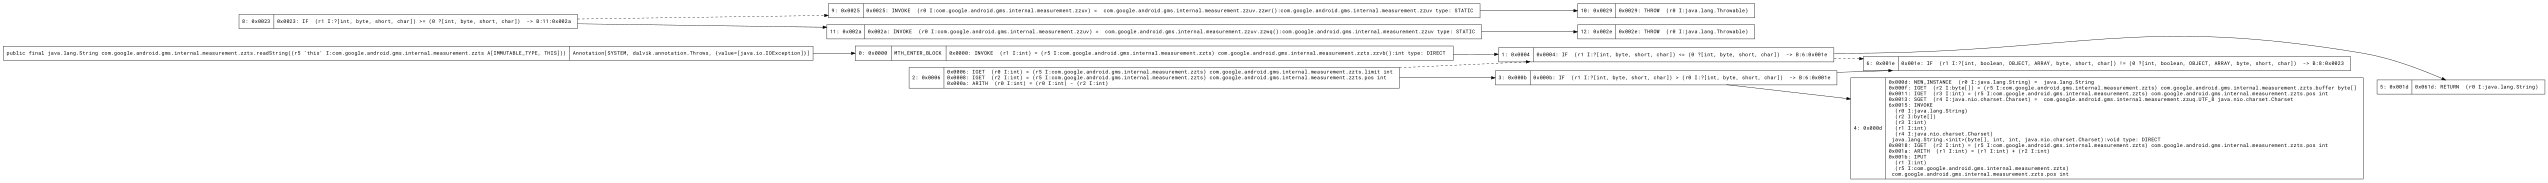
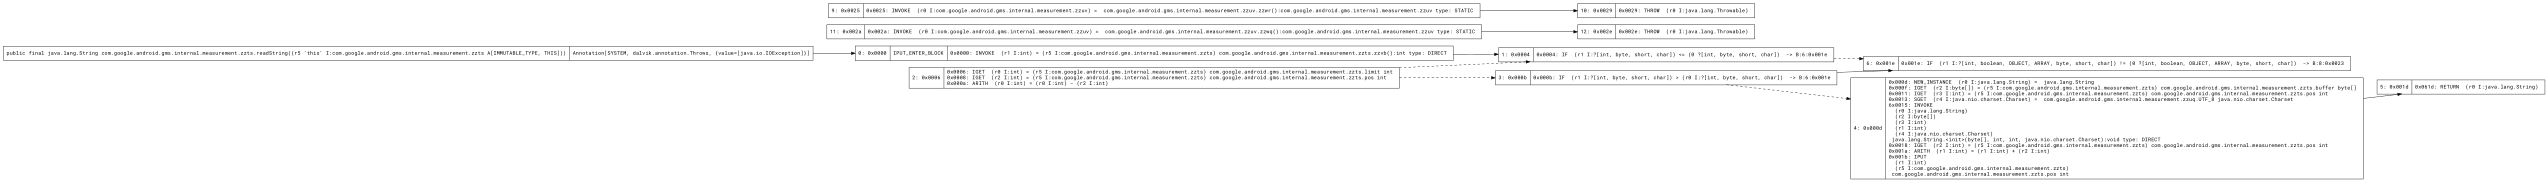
node "8: 0x0023": removed
edge "1: 0x0004" -> "5: 0x001d": now "4: 0x000d" -> "5: 0x001d"
node "0: 0x0000": text "MTH_ENTER_BLOCK" -> "IPUT_ENTER_BLOCK"
edge "2: 0x0006" -> "3: 0x000b": style solid -> dashed
edge "3: 0x000b" -> "4: 0x000d": style solid -> dashed
